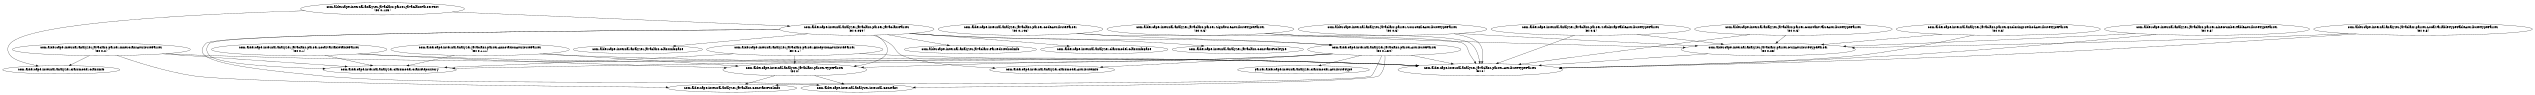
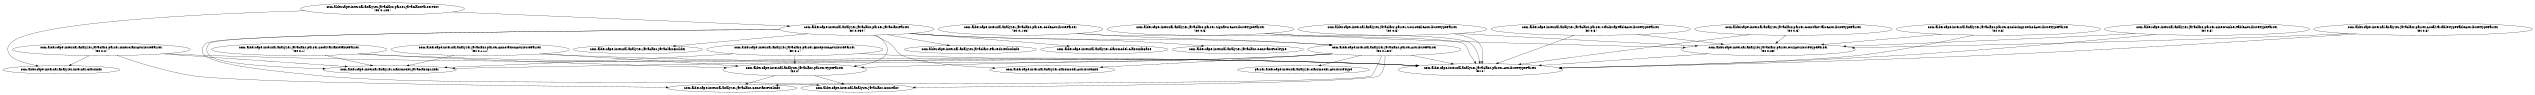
node "com.aldercape.internal.analyzer.javaclass.ClassInfoBase": label "com.aldercape.internal.analyzer.javaclass.ClassInfoBase" -> "com.aldercape.internal.analyzer.javaclass.JavaClassBuilder"
node "com.aldercape.internal.analyzer.classmodel.ClassInfo": label "com.aldercape.internal.analyzer.classmodel.ClassInfo" -> "com.aldercape.internal.analyzer.internal.ClassInfo"
node "com.aldercape.internal.analyzer.classmodel.ClassRepository": label "com.aldercape.internal.analyzer.classmodel.ClassRepository" -> "com.aldercape.internal.analyzer.classmodel.JavaClassBuilder"
node "com.aldercape.internal.analyzer.internal.Constant": label "com.aldercape.internal.analyzer.internal.Constant" -> "com.aldercape.internal.analyzer.javaclass.Constant"
